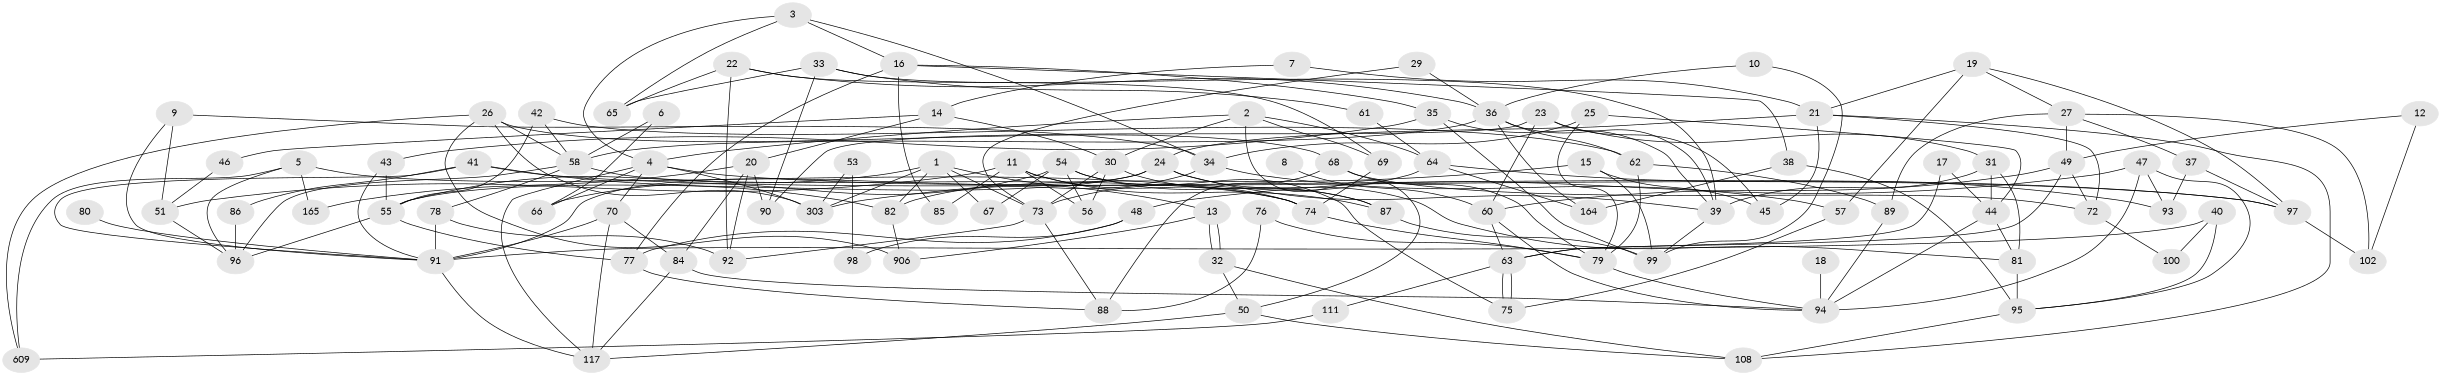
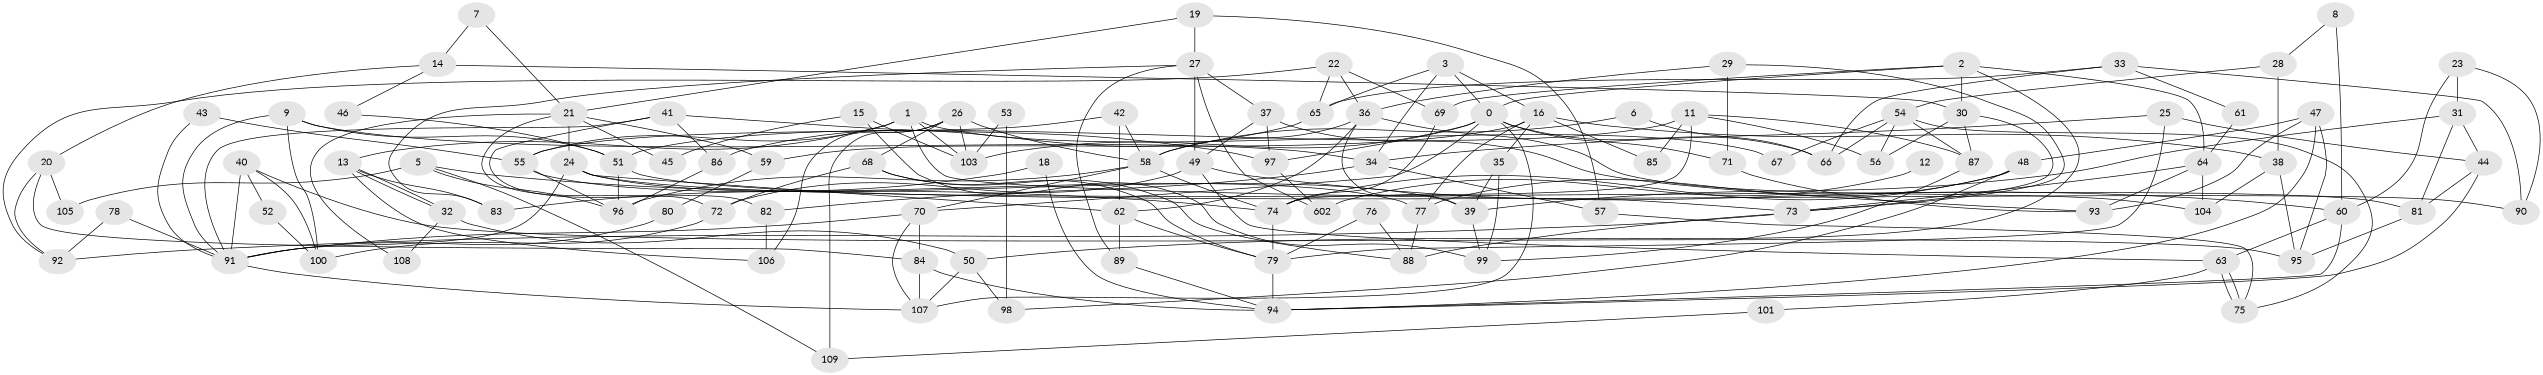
node "10": removed
node "28": added
edge "33" -- "39": now "33" -- "66"
edge "19" -- "97": removed
edge "12" -- "49": now "37" -- "49"
edge "65" -- "86": added
edge "35" -- "43": removed
edge "23" -- "45": removed
node "4": label "4" -> "0"
node "59": added
node "71": added
node "17": removed
edge "48" -- "74": added
edge "20" -- "90": now "51" -- "90"
edge "1" -- "82": removed
edge "24" -- "55": now "24" -- "62"
edge "58" -- "78": now "58" -- "70"
edge "9" -- "100": added
node "52": added
node "165": label "165" -> "105"
node "83": added
node "303": label "303" -> "103"
node "164": label "164" -> "104"
node "906": label "906" -> "106"
node "102": label "102" -> "602"
node "111": label "111" -> "101"
edge "95" -- "108": removed
edge "50" -- "108": now "50" -- "98"
node "609": label "609" -> "109"
node "117": label "117" -> "107"
